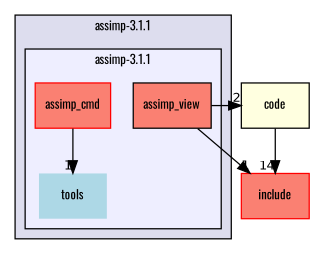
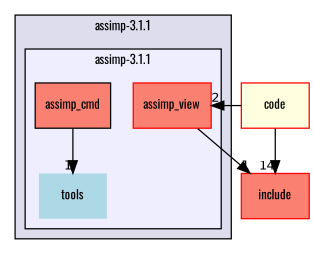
node "assimp_cmd": color red -> black
node "assimp_view": color black -> red
edge "assimp_view" -> "code": reversed
node "code": color black -> red
